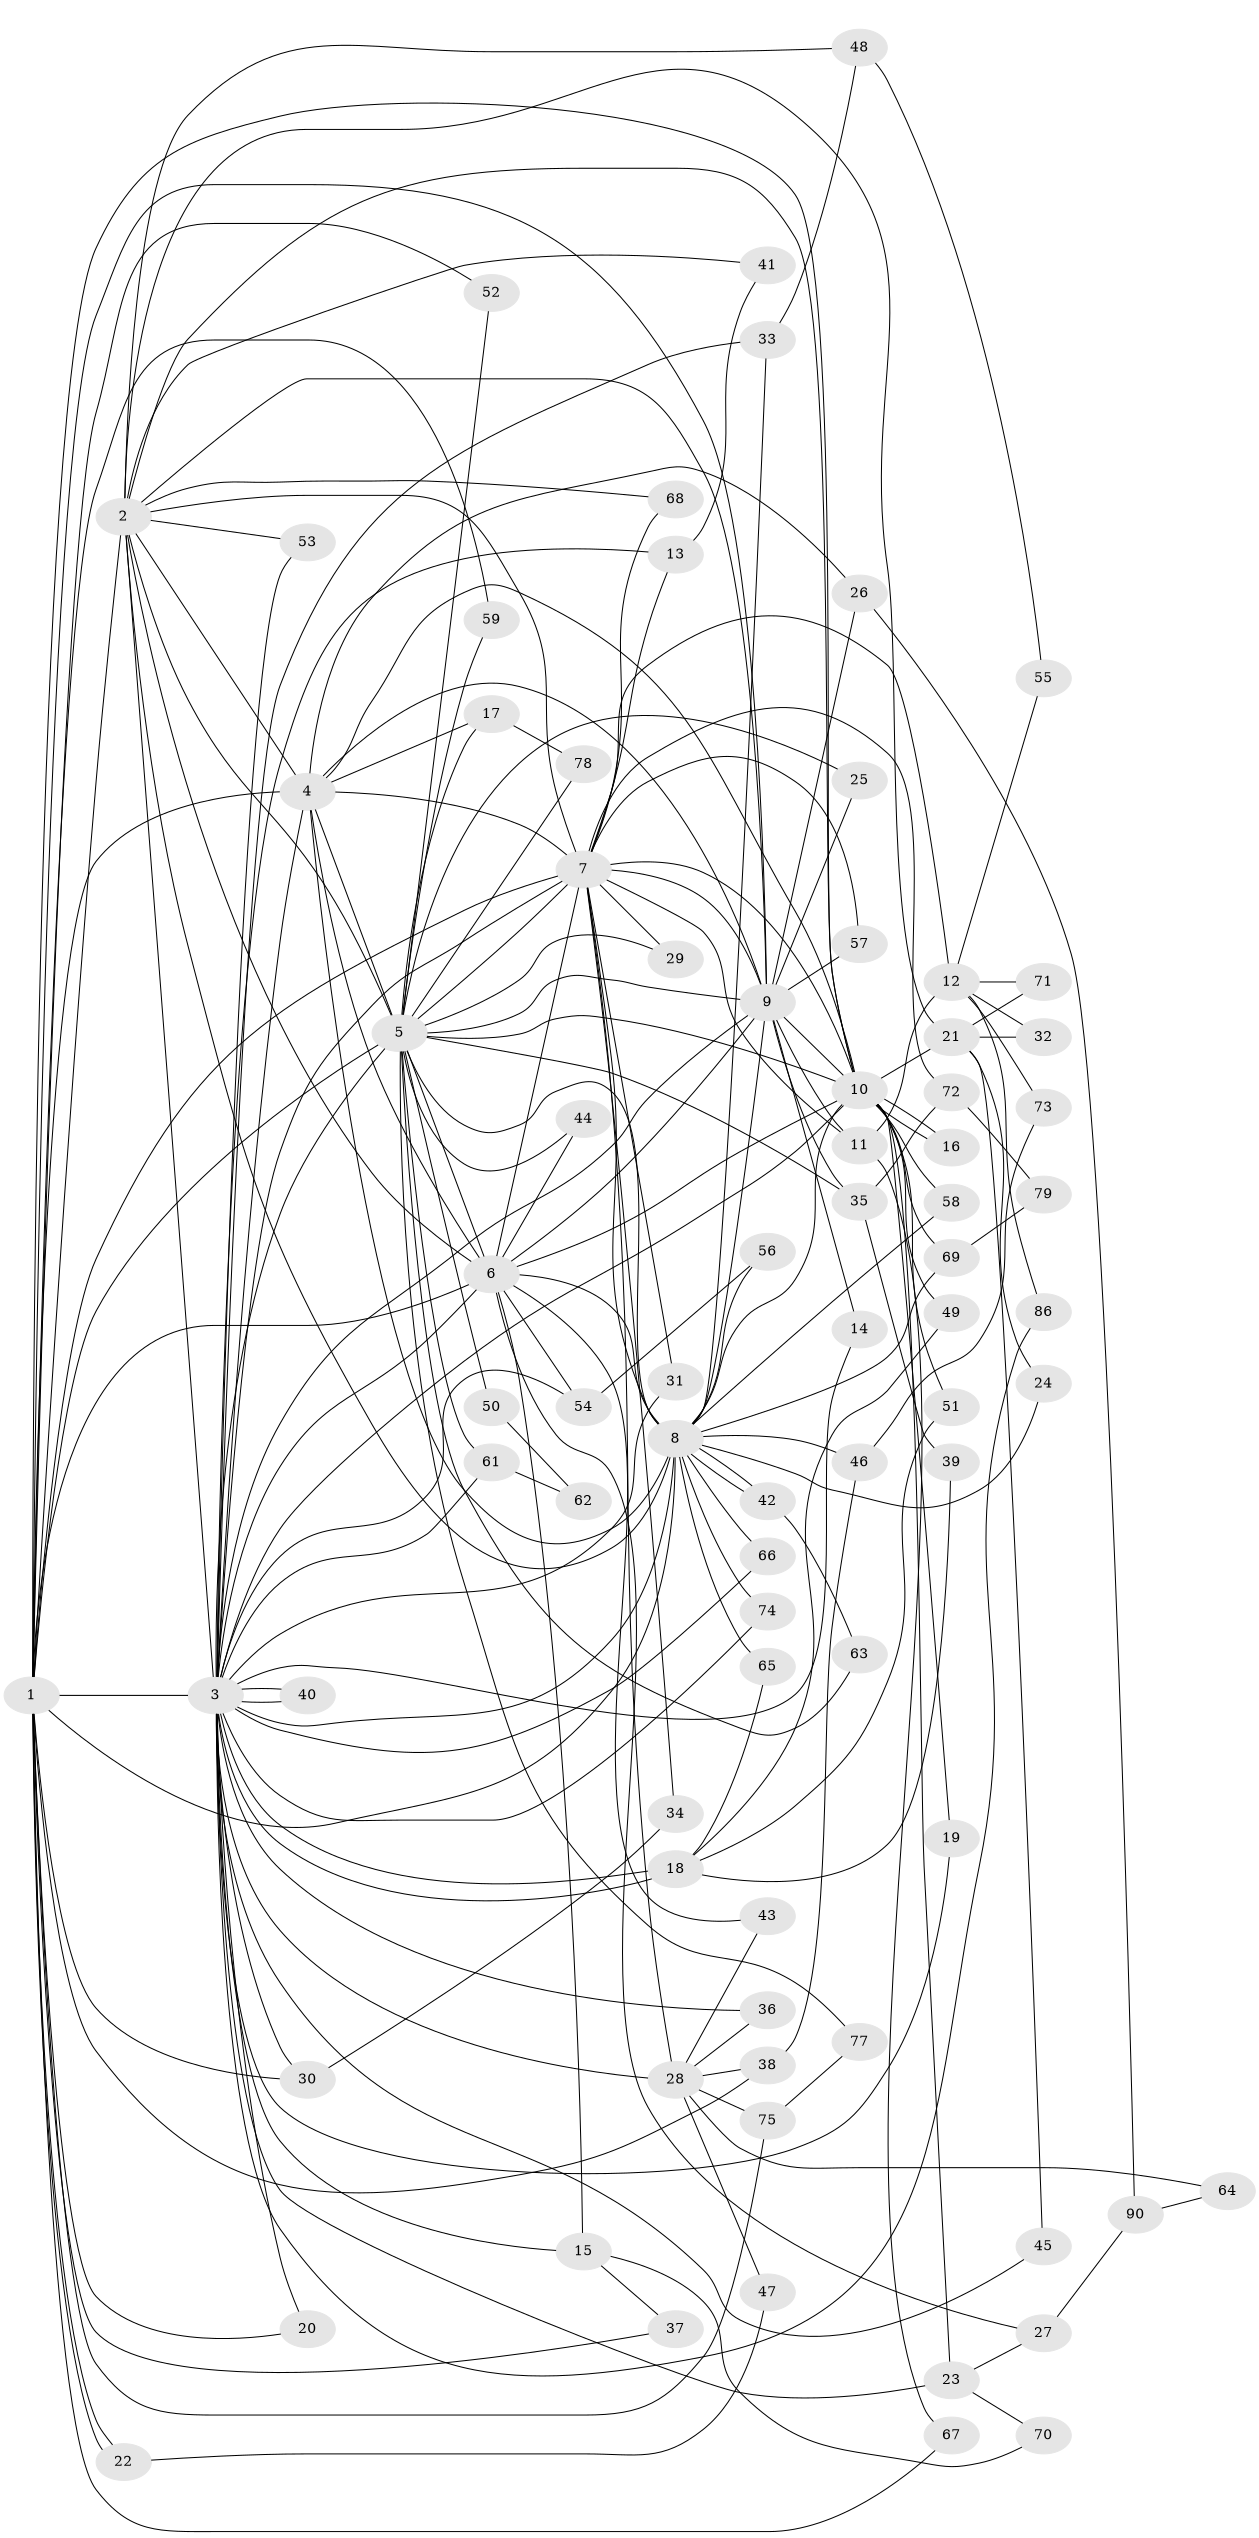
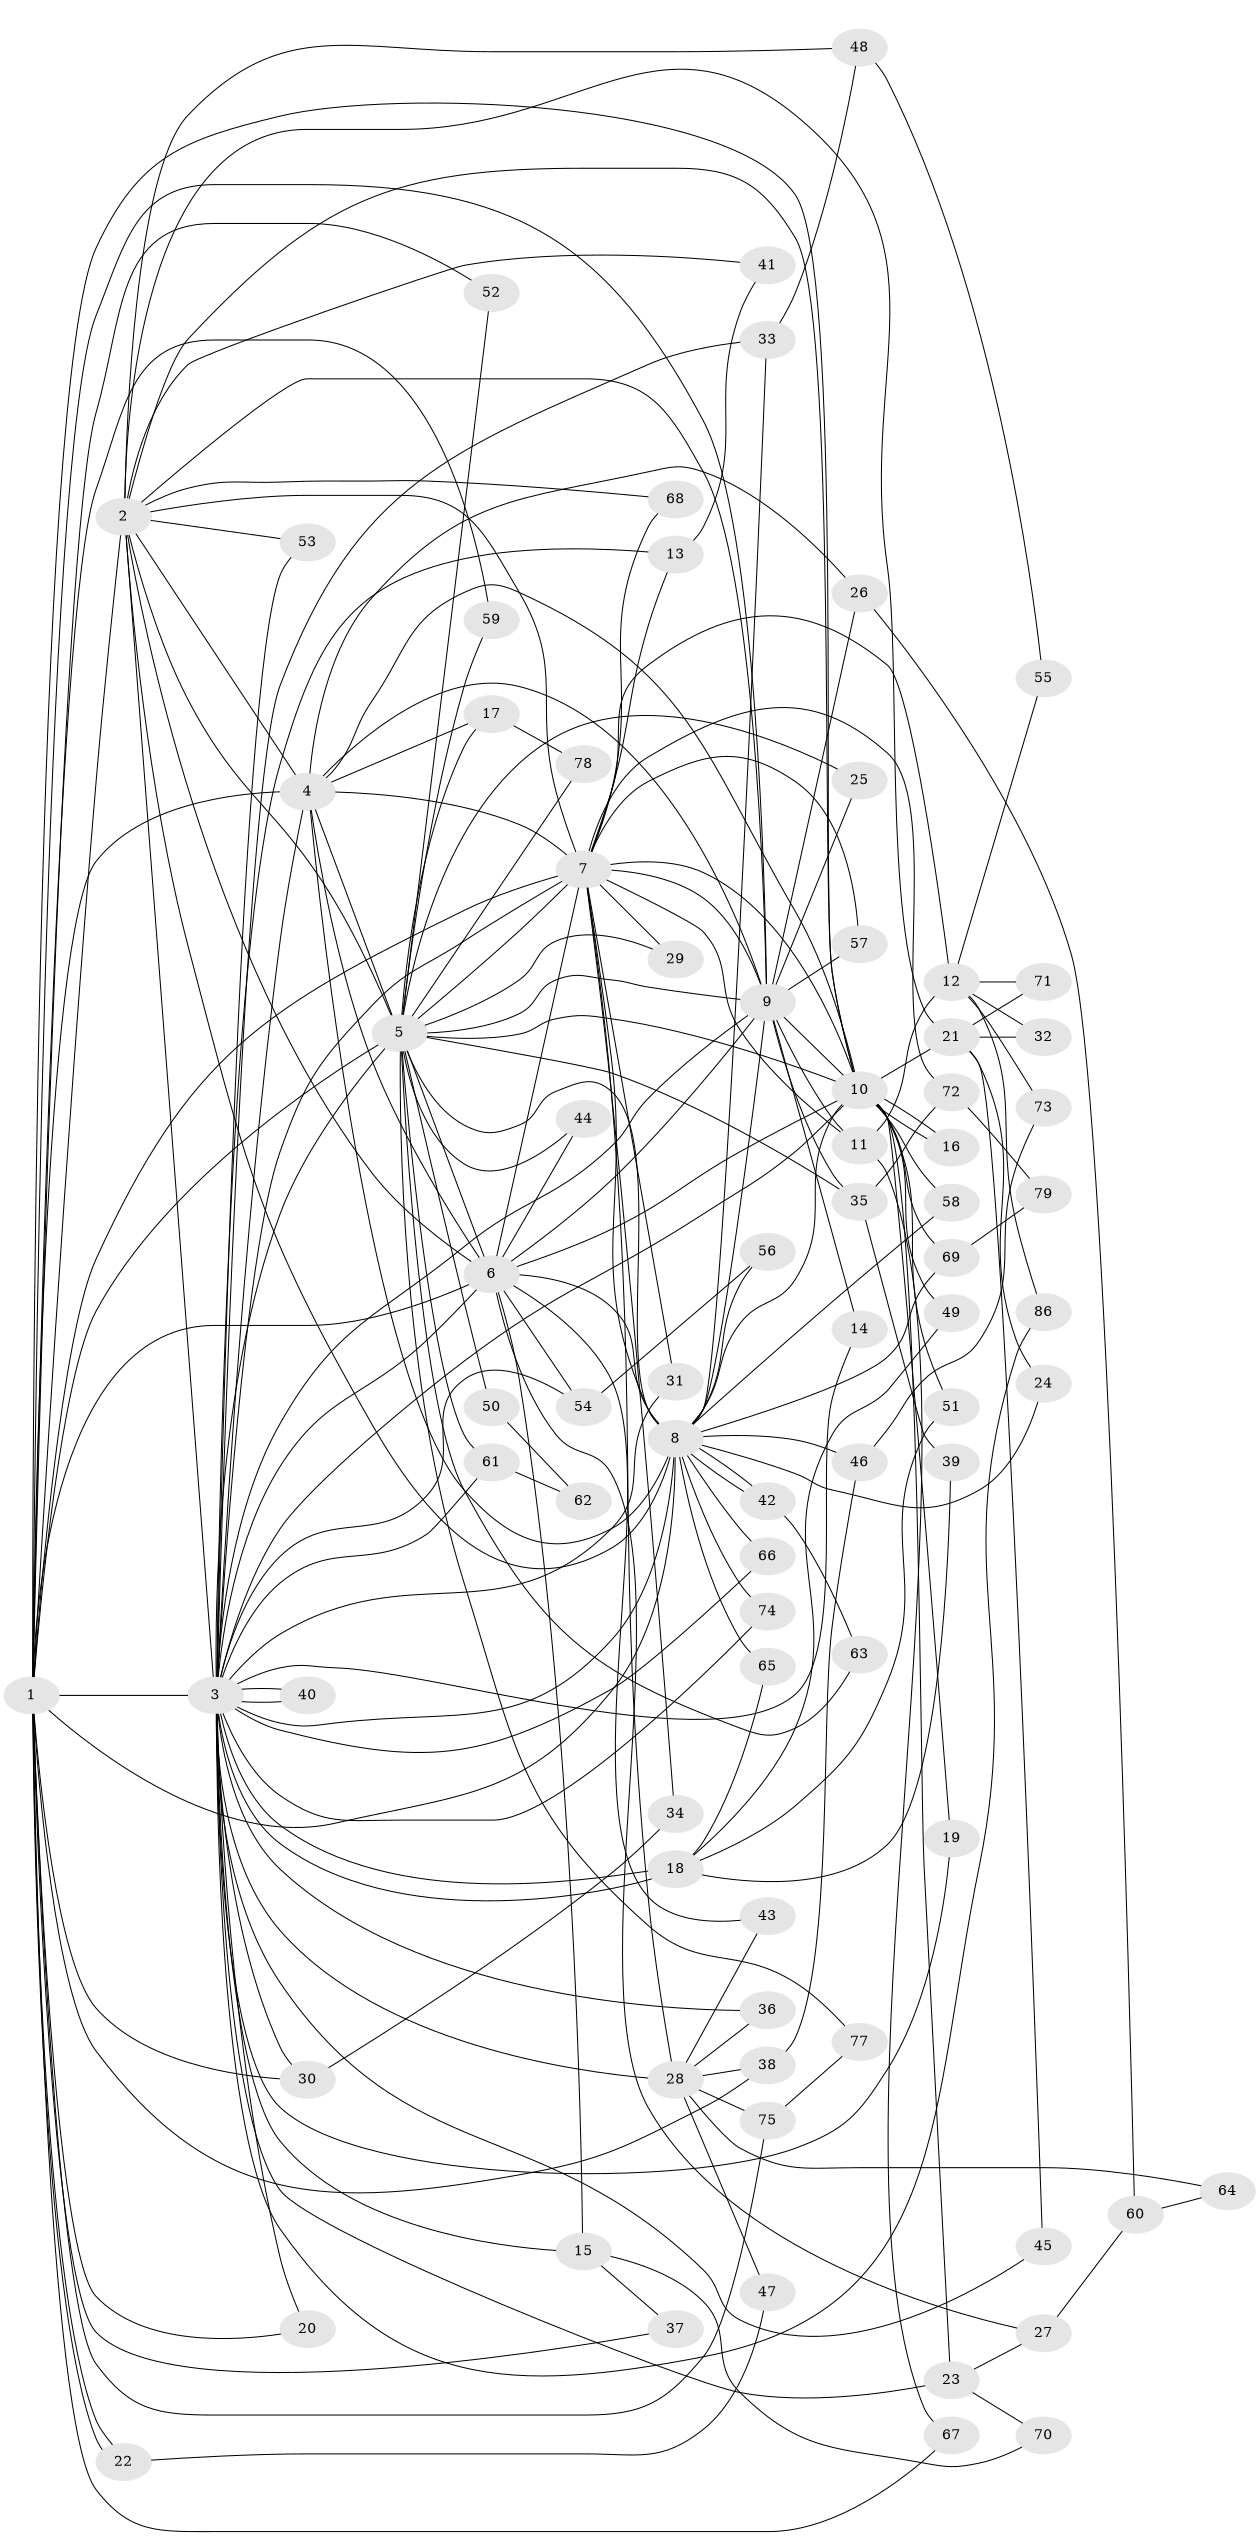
node "90": label "90" -> "60"
